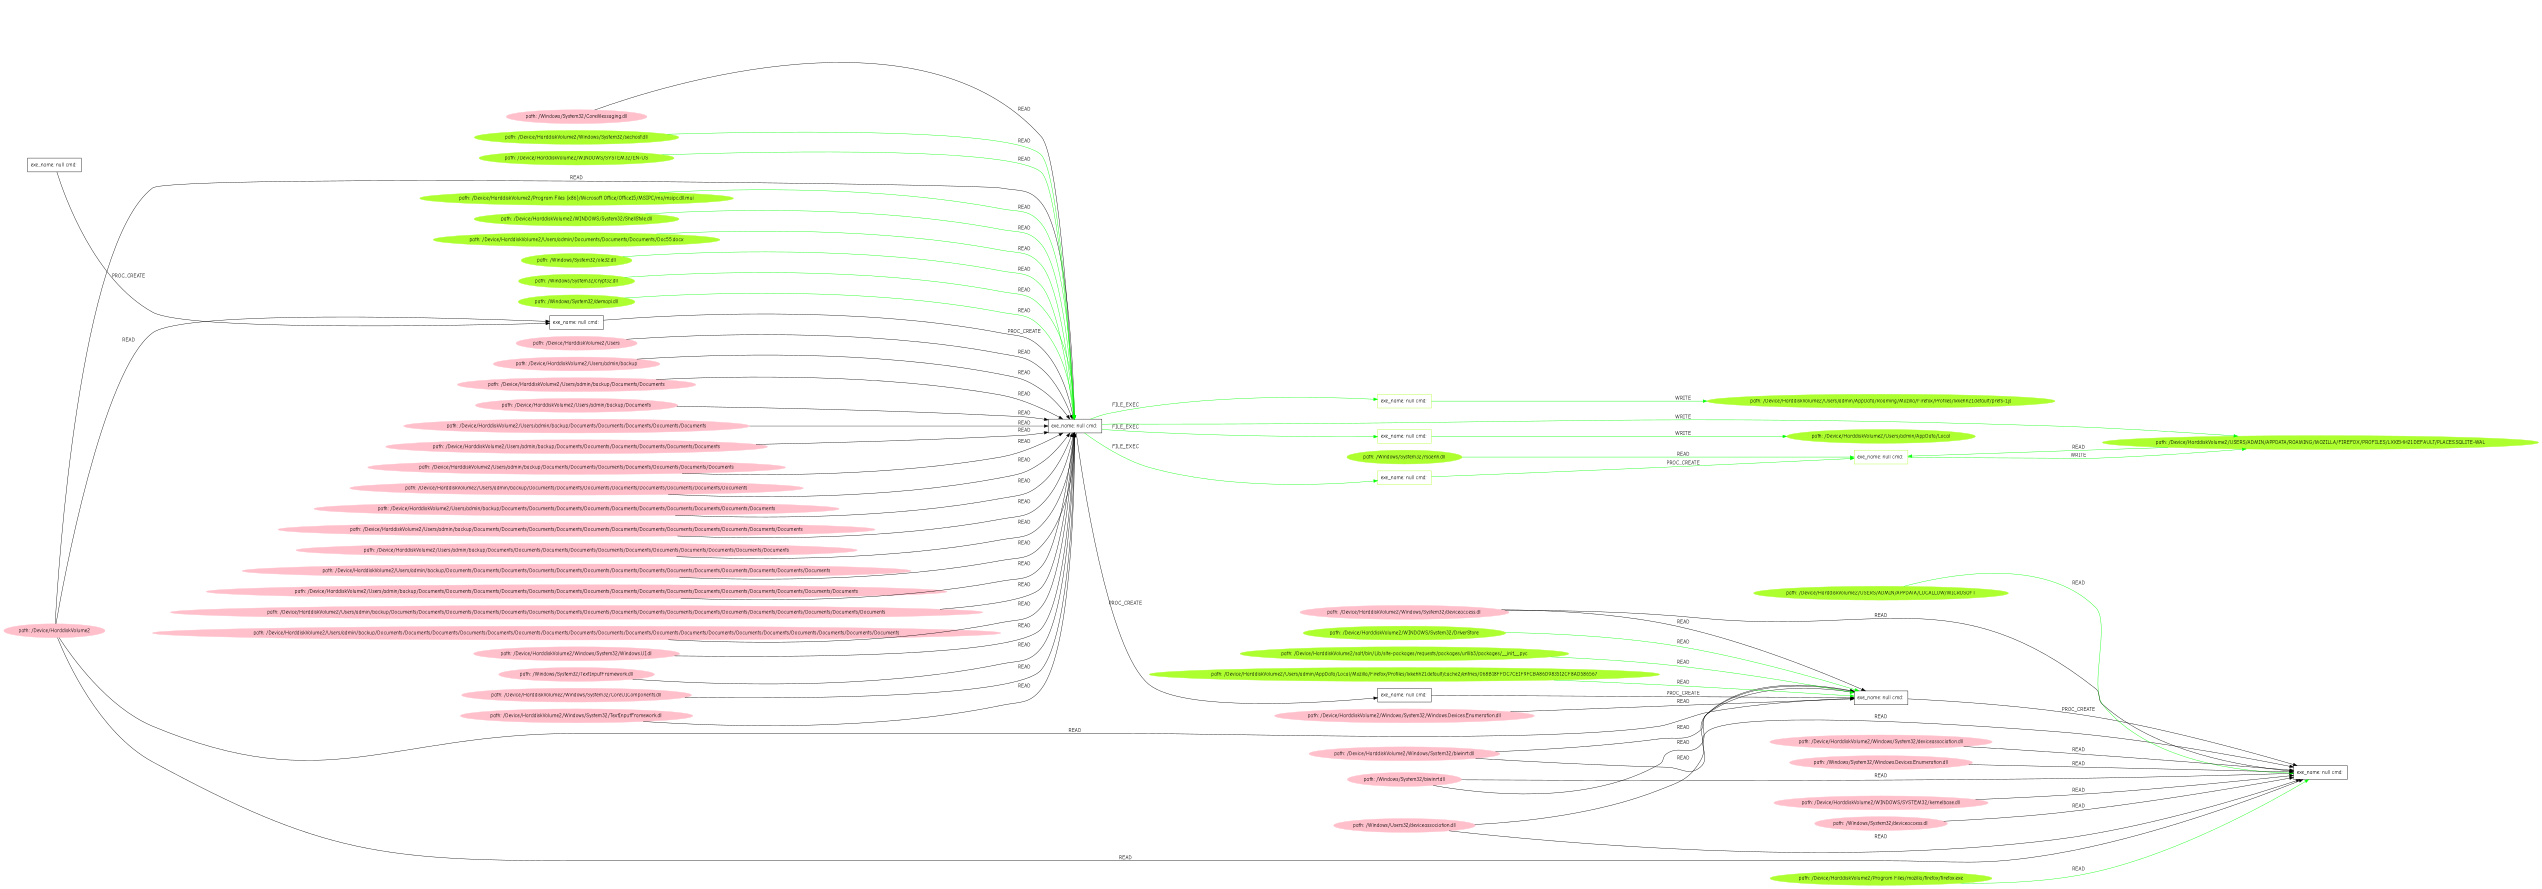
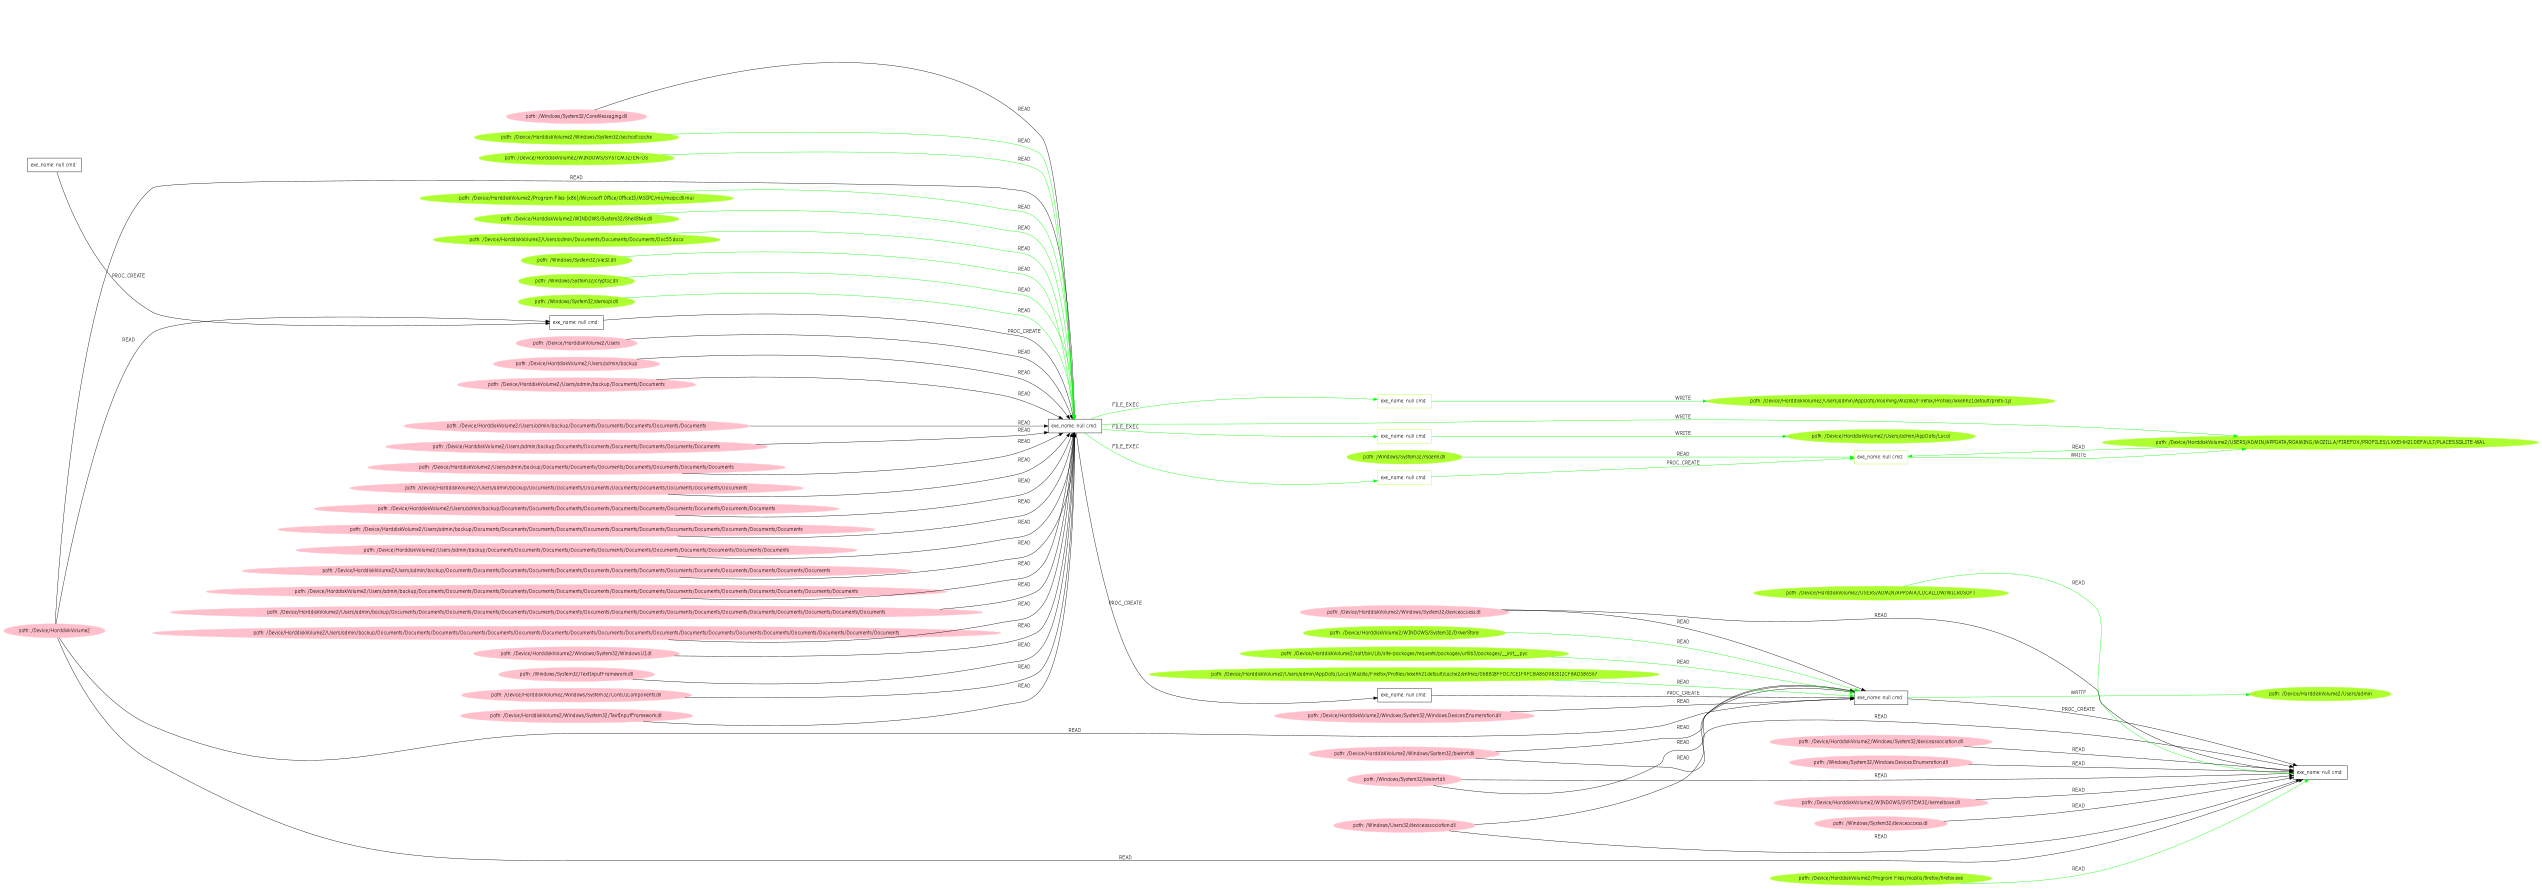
node "path: /Device/HarddiskVolume2/Windows/System32/sechost.dll": label "path: /Device/HarddiskVolume2/Windows/System32/sechost.dll" -> "path: /Device/HarddiskVolume2/Windows/System32/sechost.cache"
node "path: /Device/HarddiskVolume2/Users/admin/backup/Documents": removed
node "path: /Device/HarddiskVolume2/Users/admin": added
